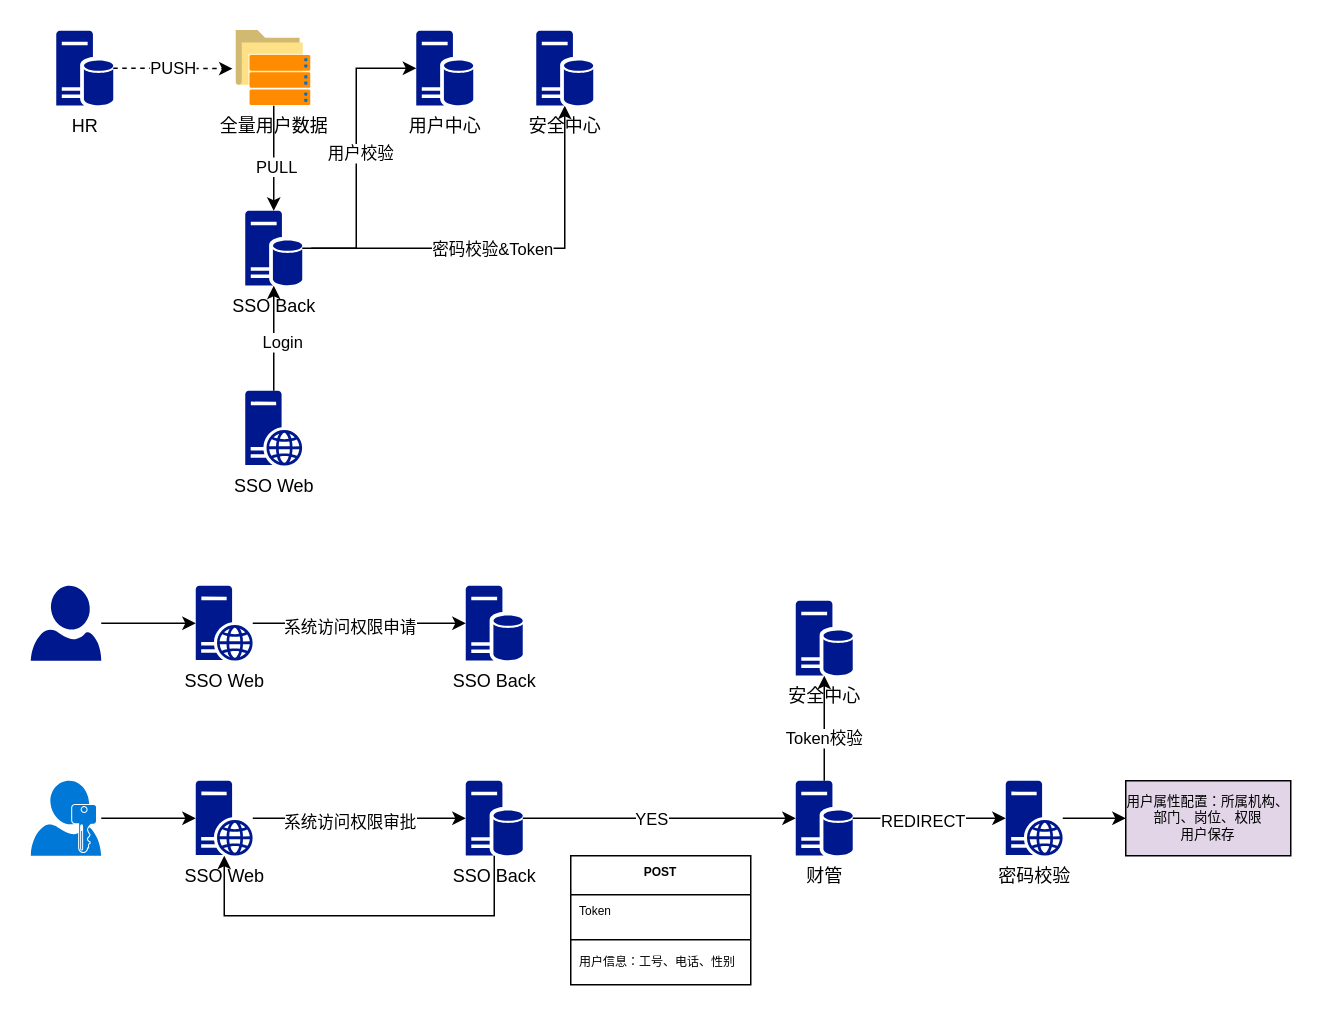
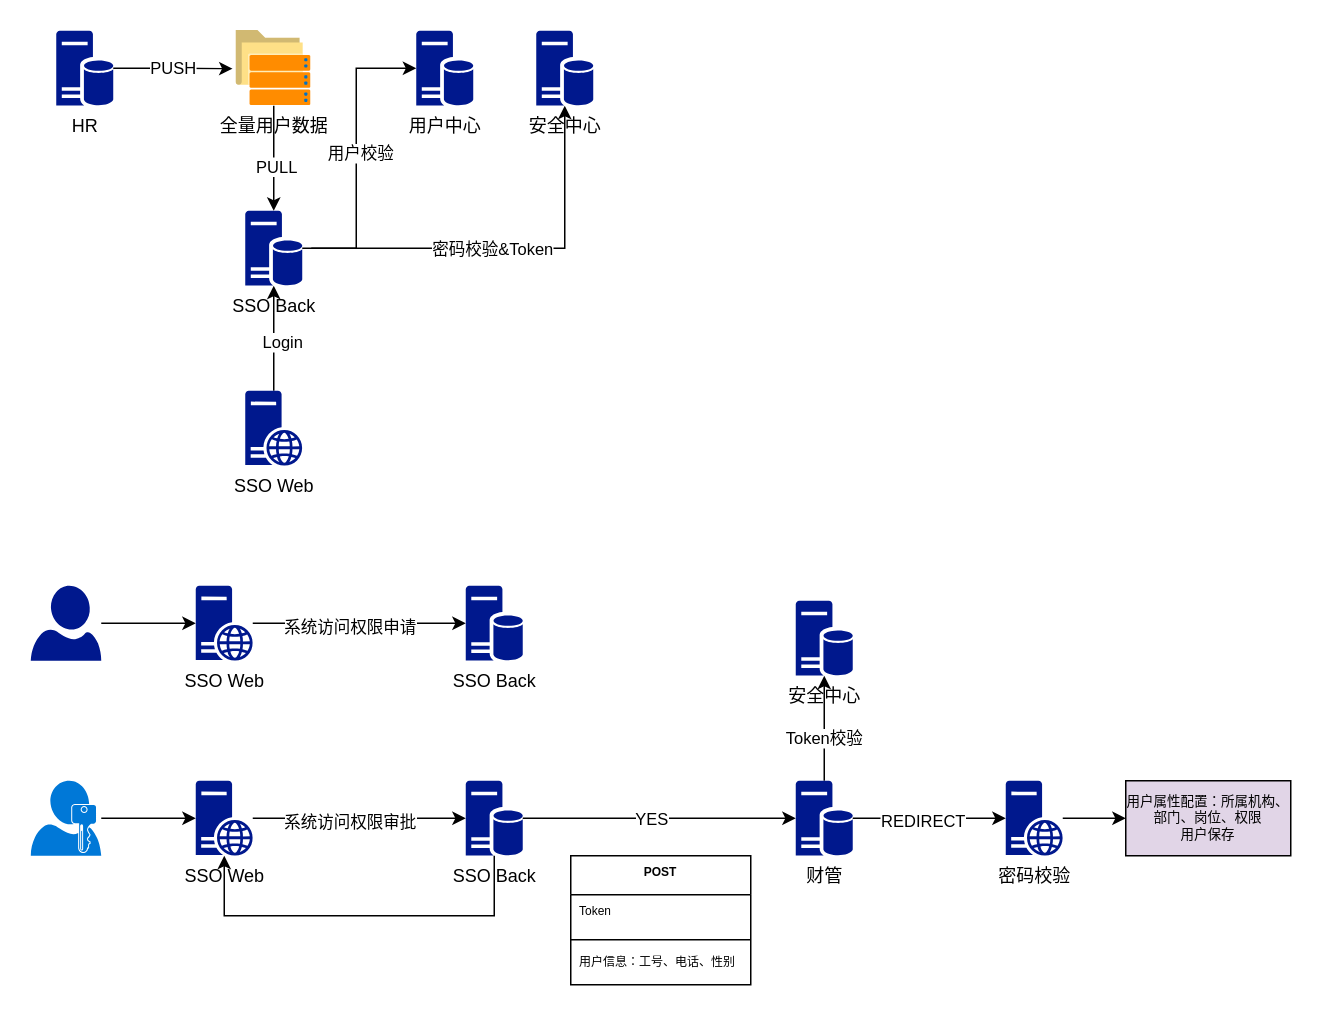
edge "HR" -> "全量用户数据": style dashed -> solid
